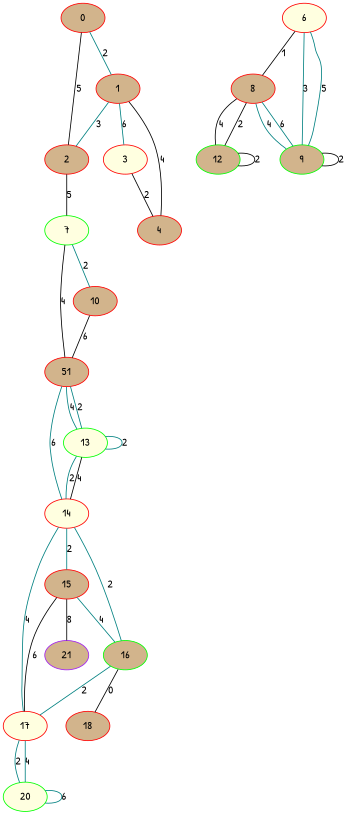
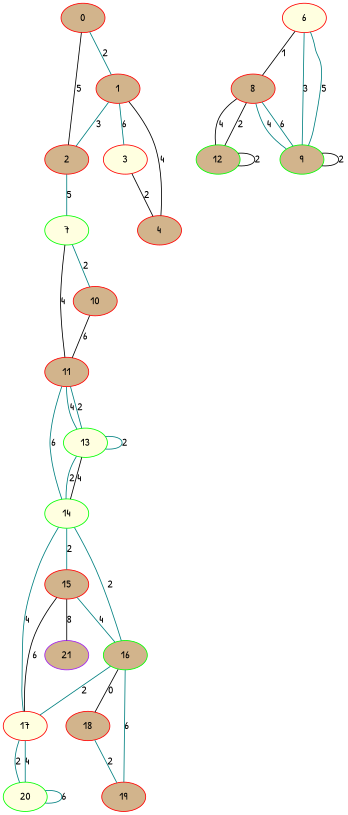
edge "2" -- "7": color black -> teal
node "51": label "51" -> "11"
node "14": color red -> green
node "19": added
